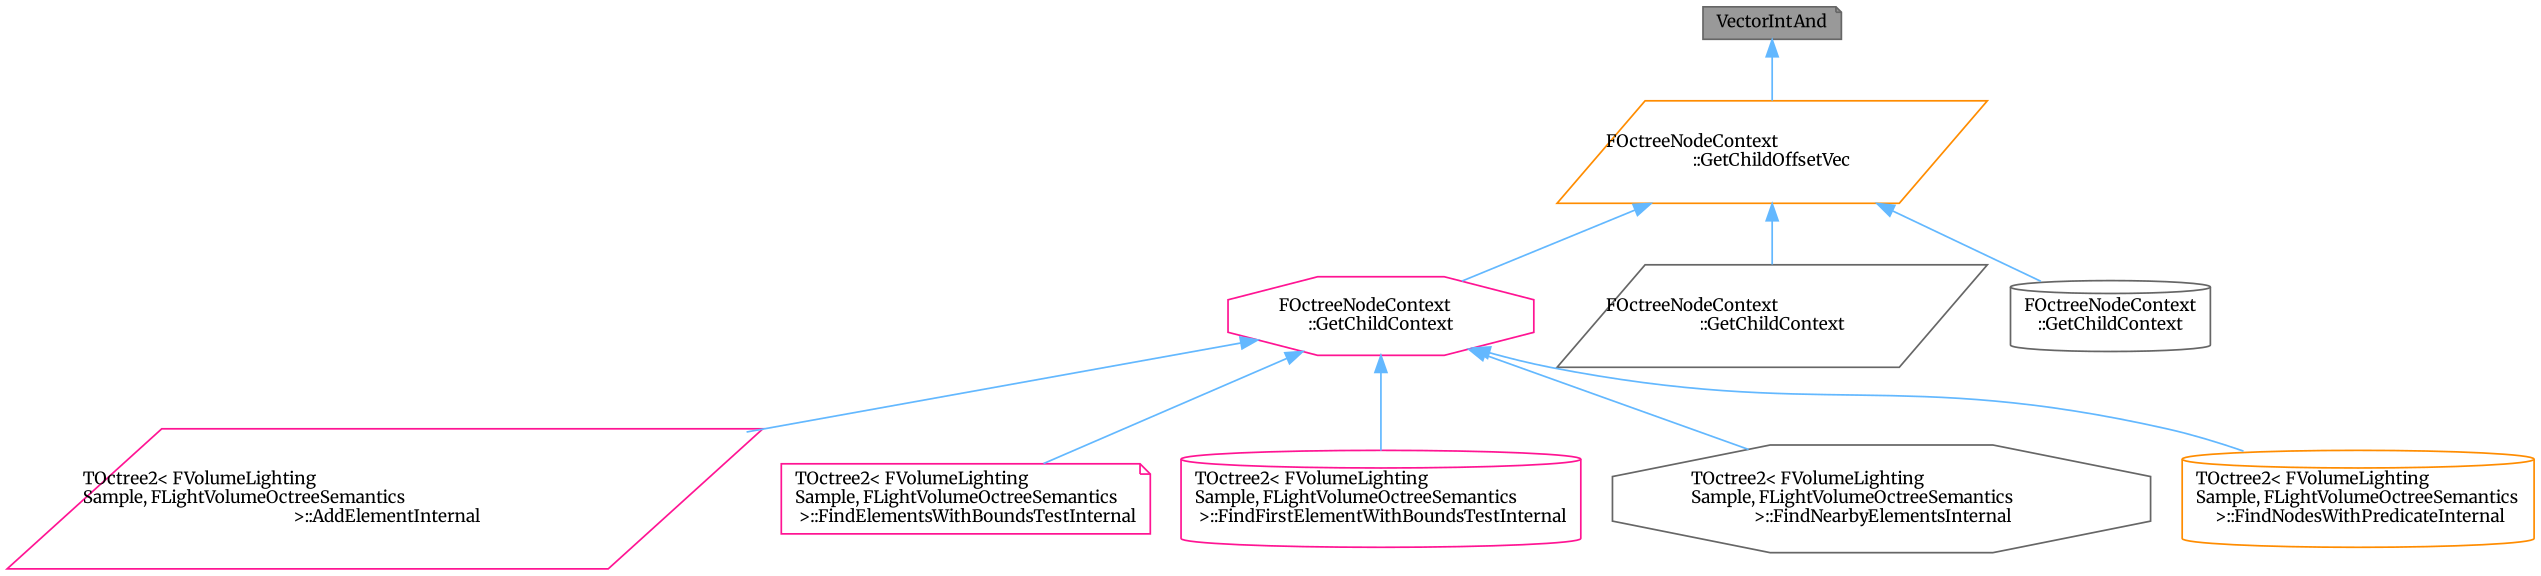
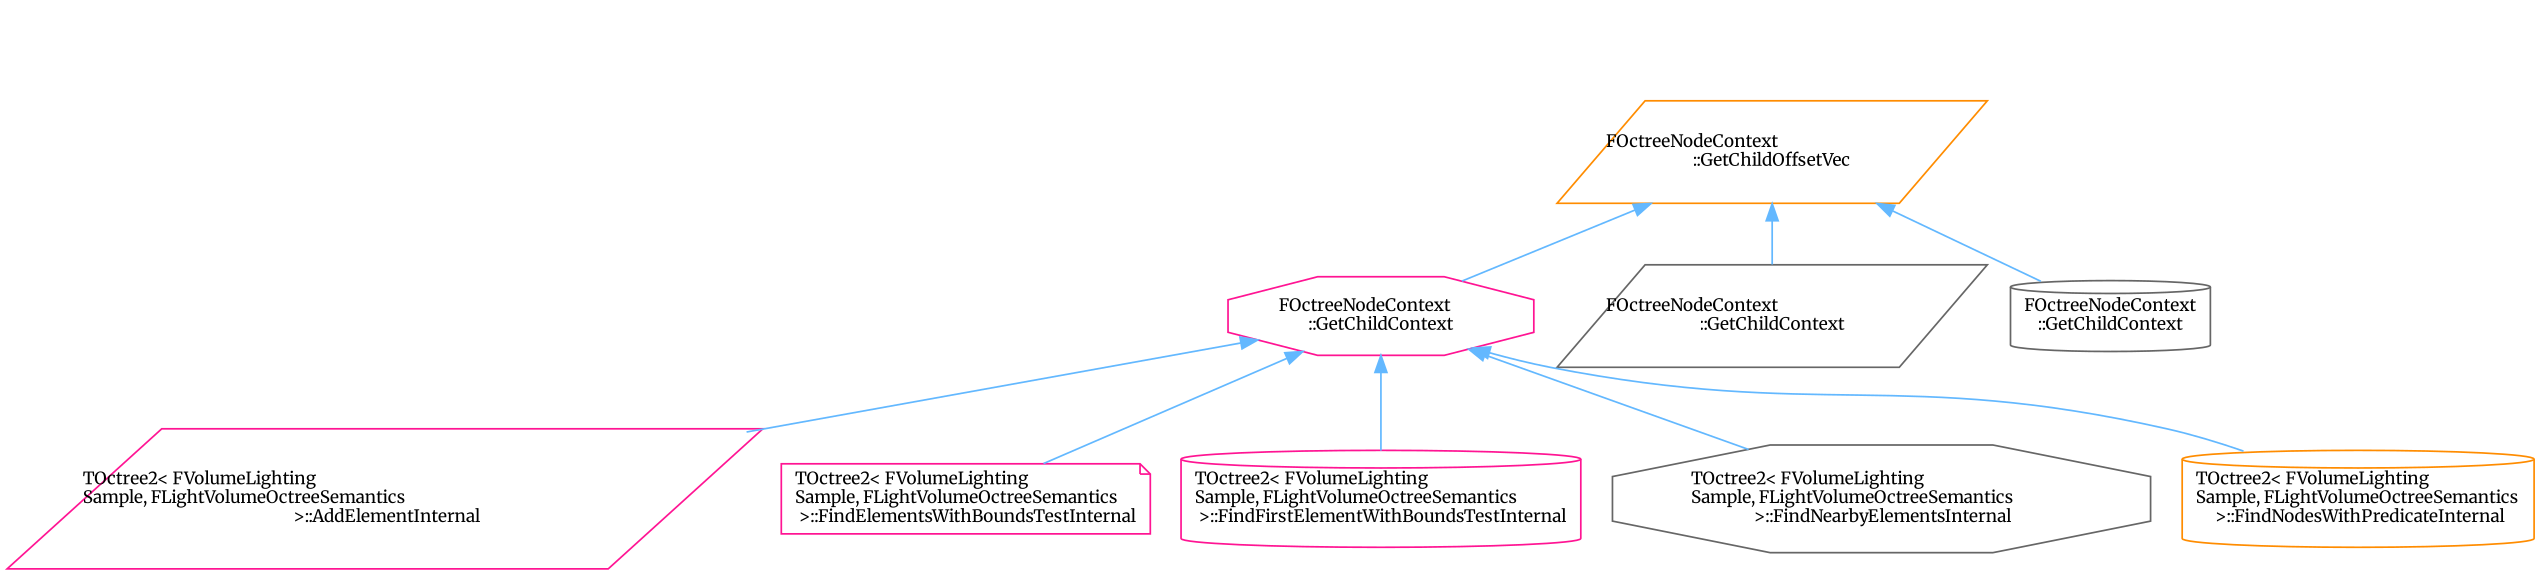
node "VectorIntAnd": removed
